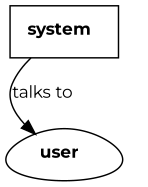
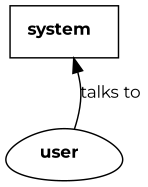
edge "system" -> "user": reversed
